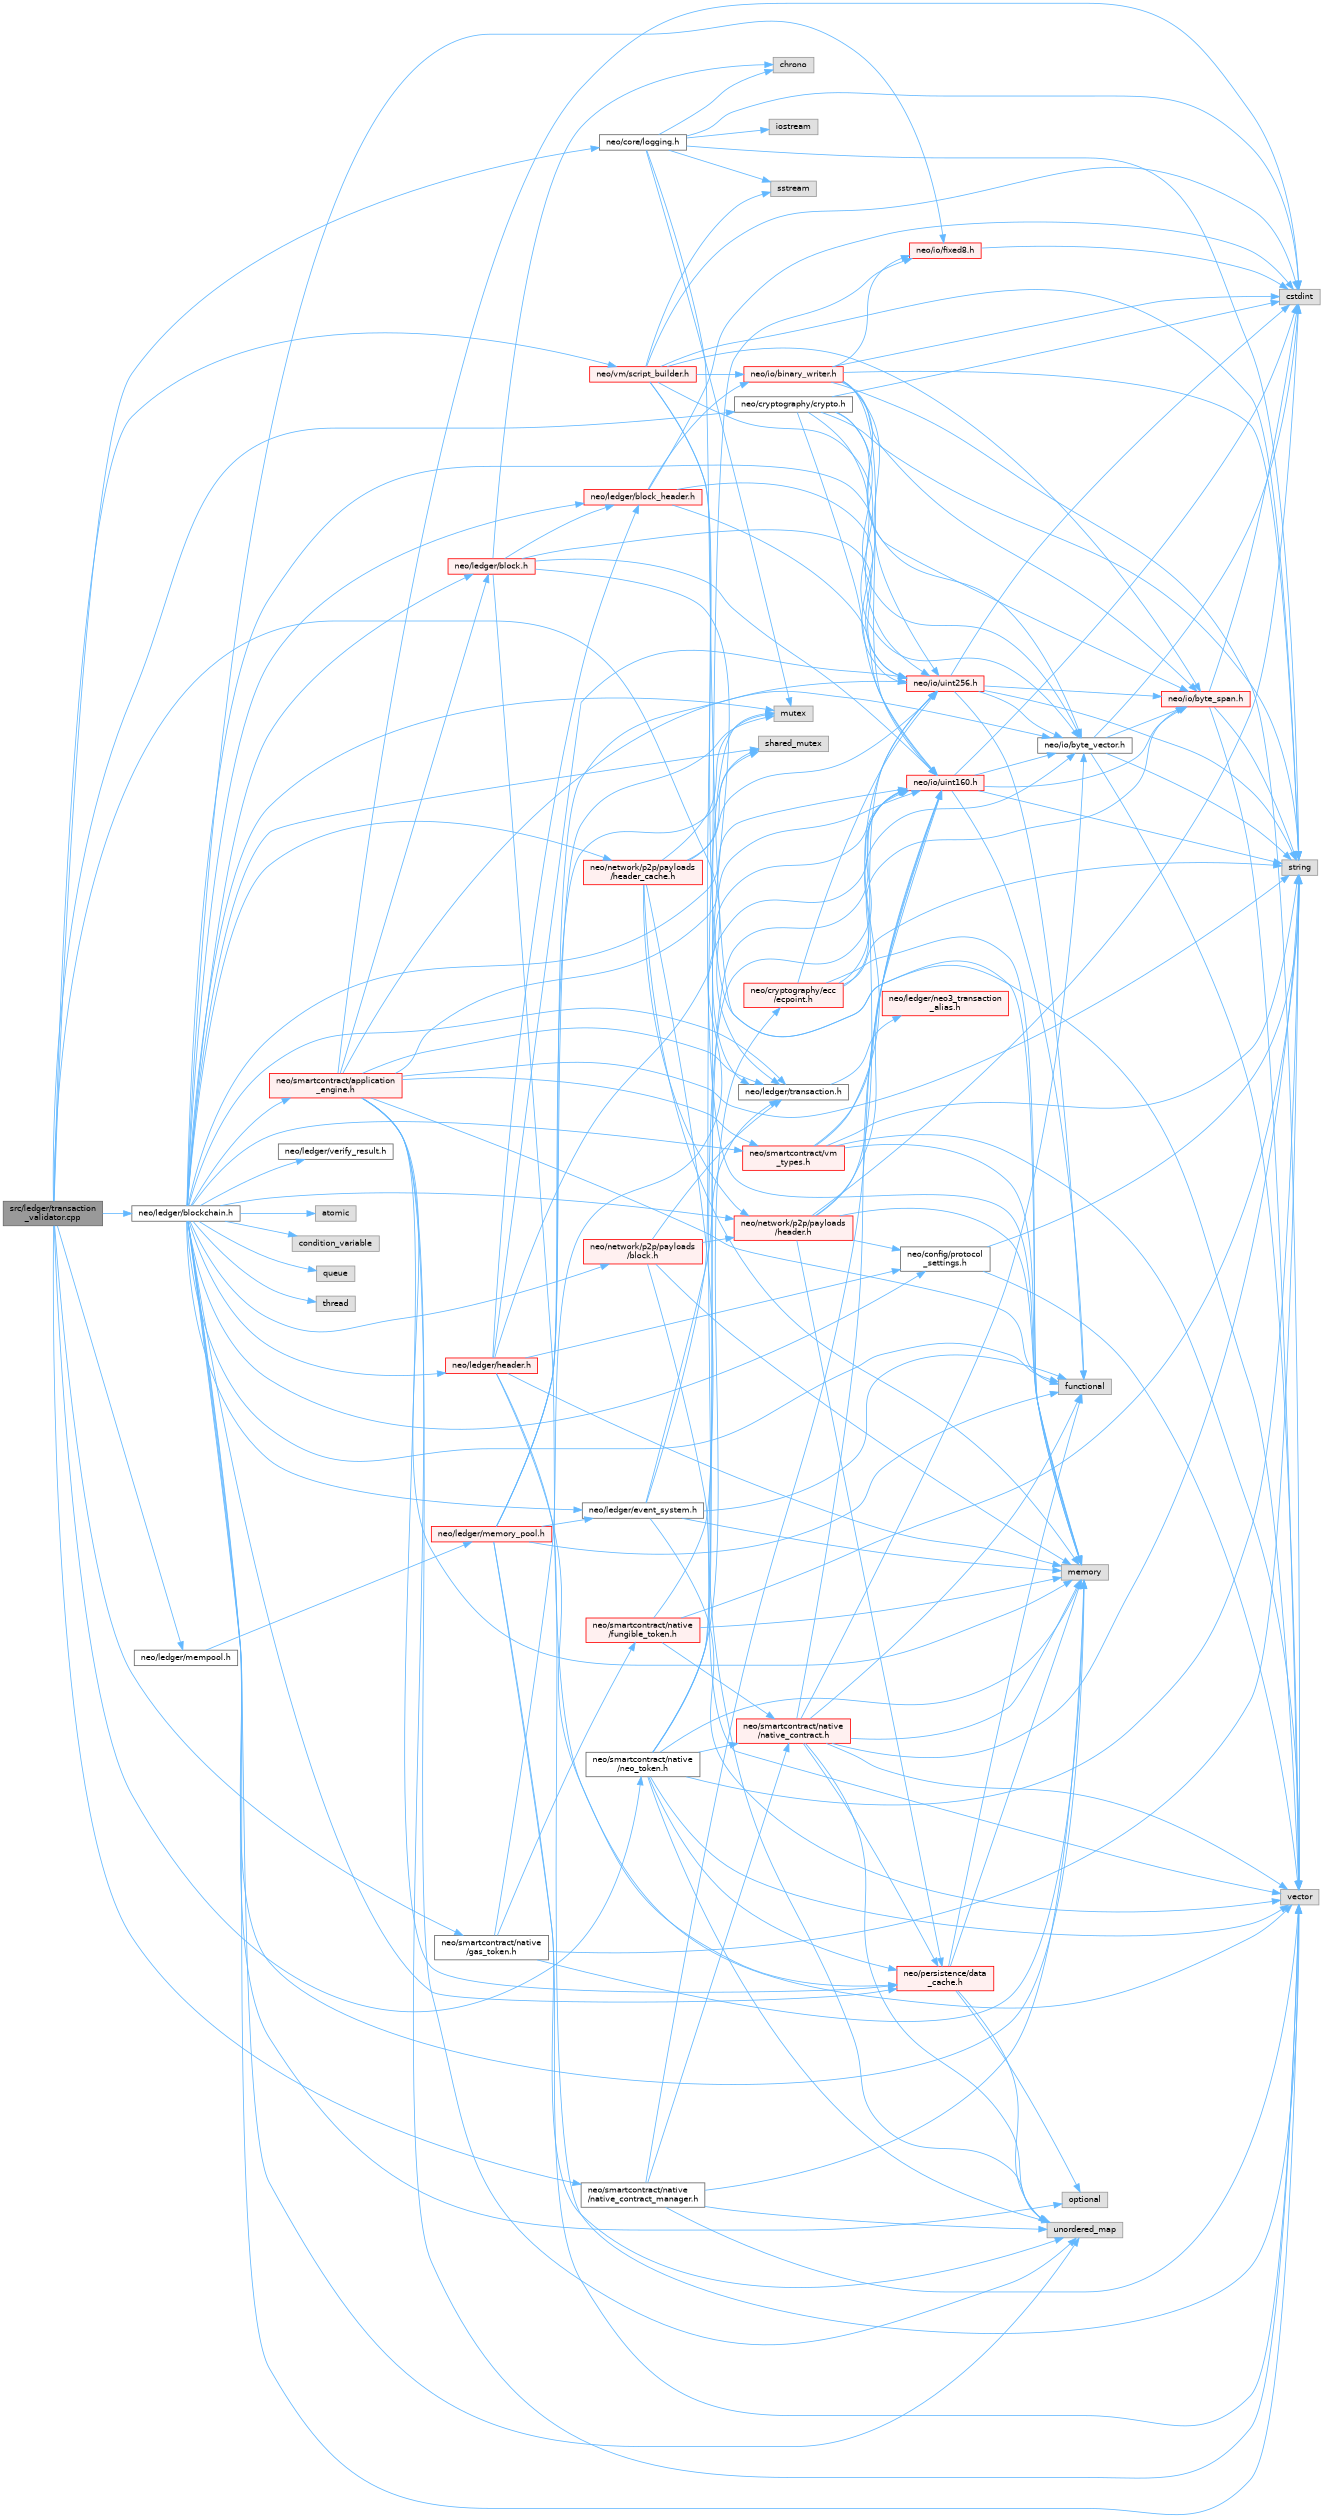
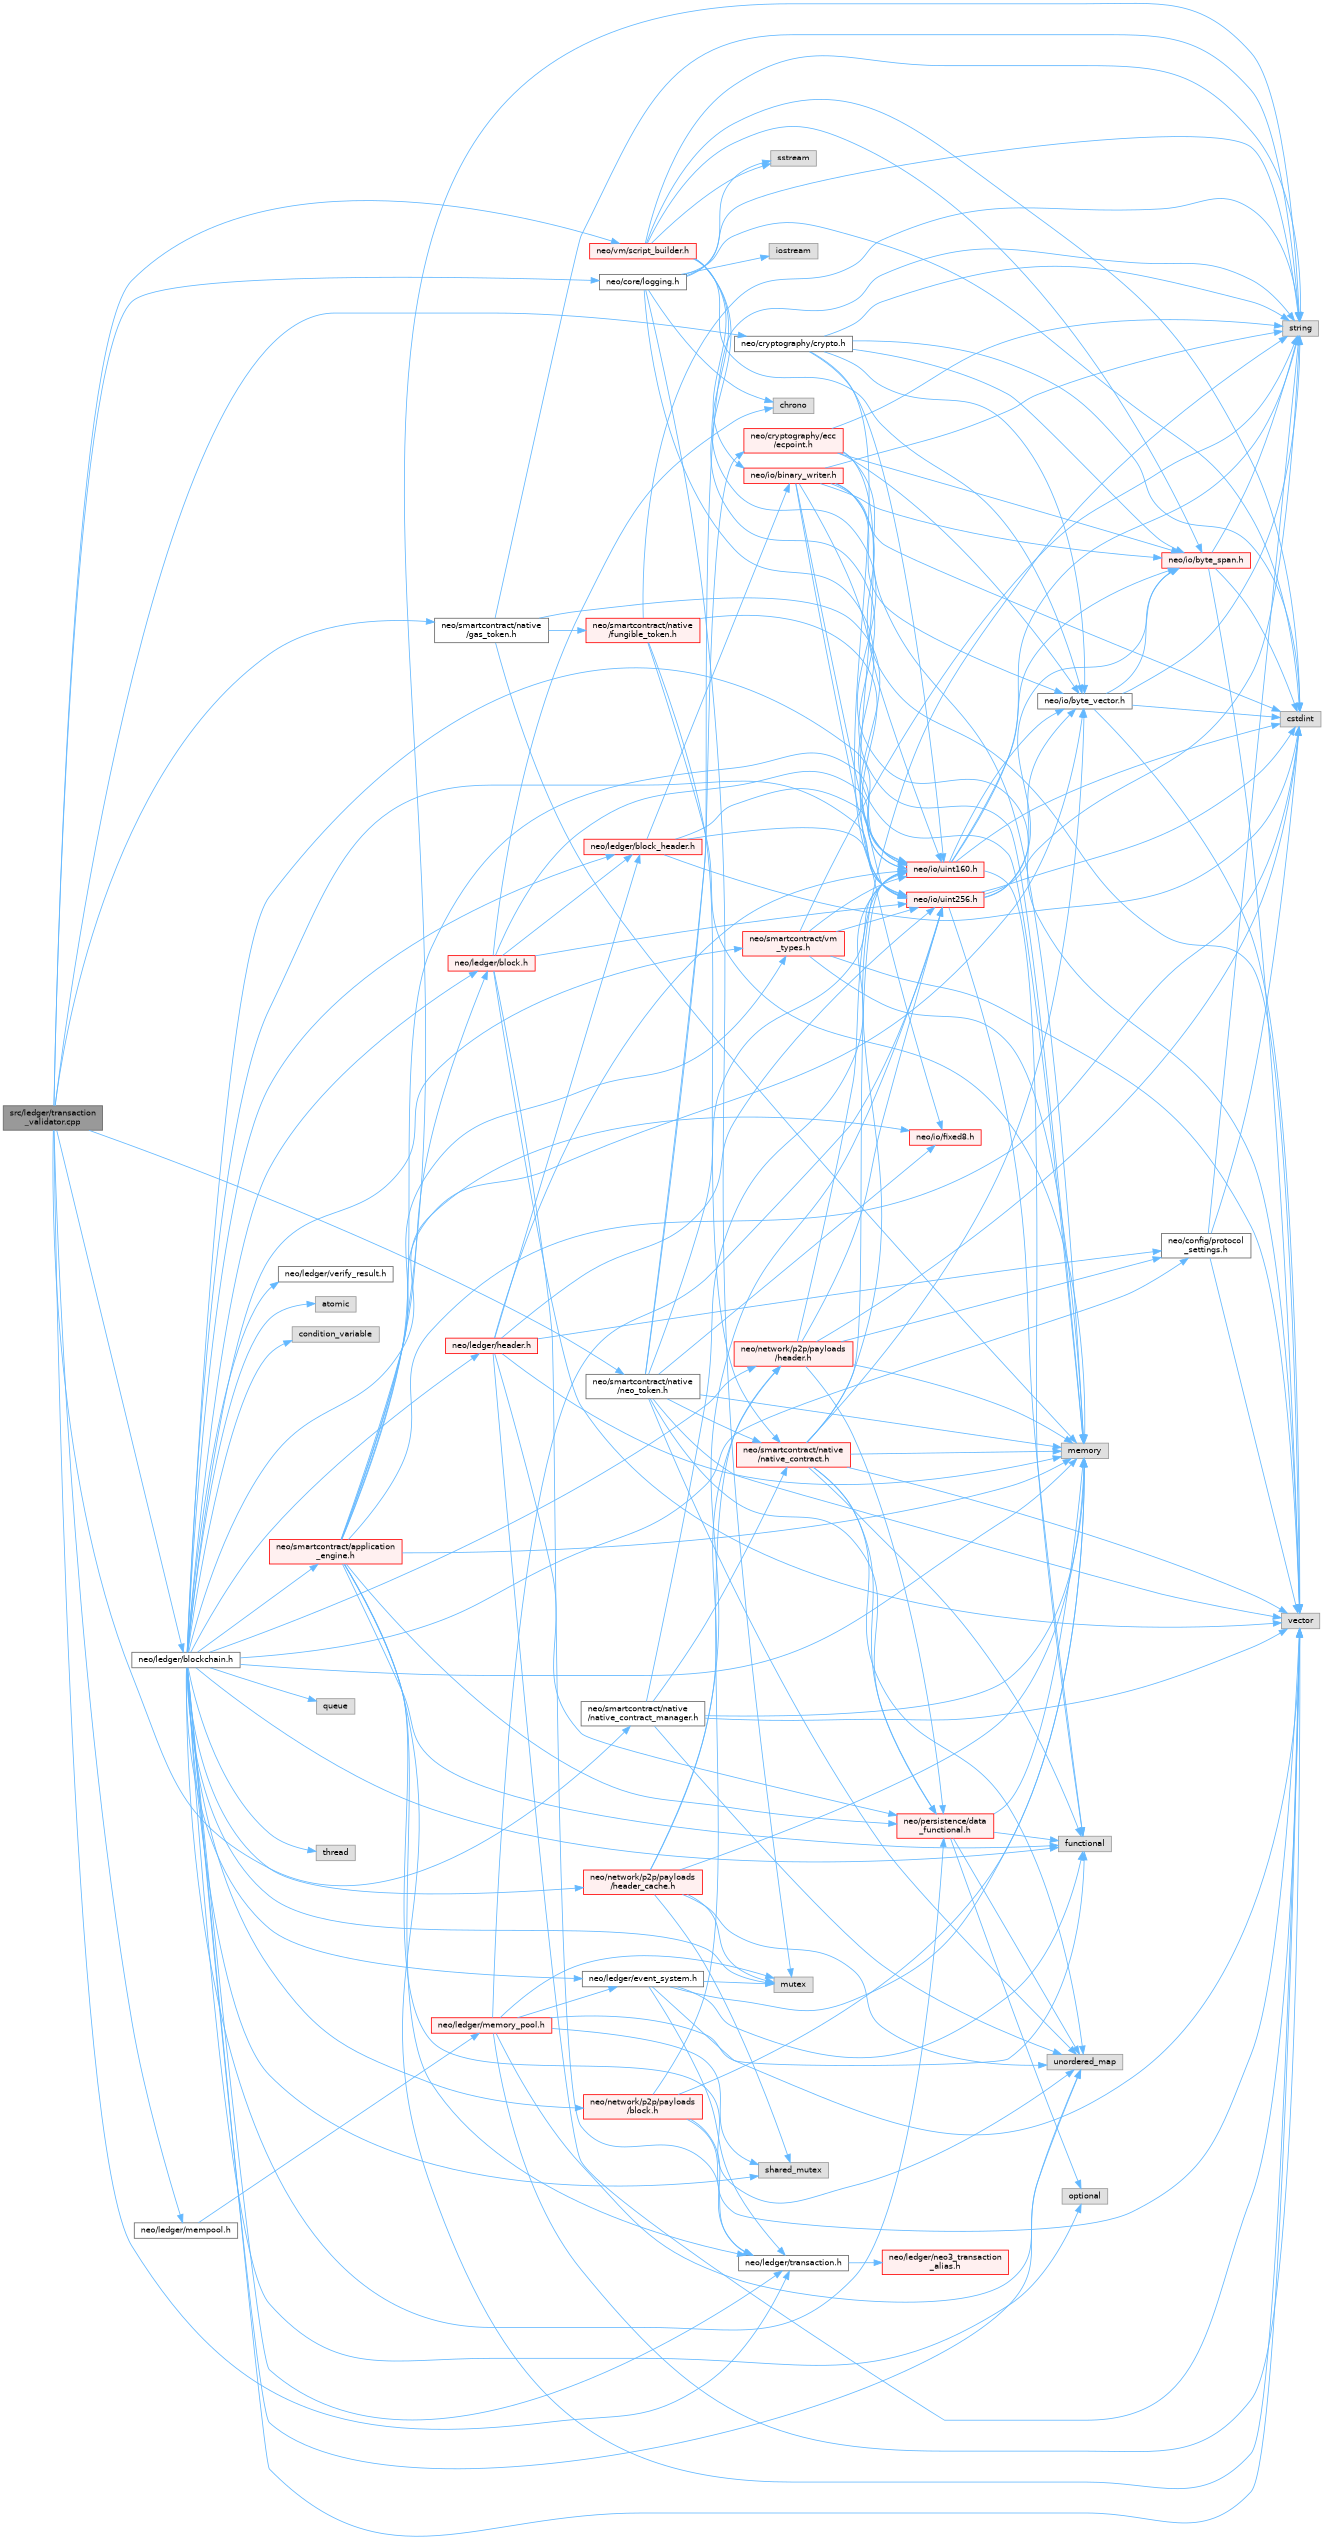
edge "neo/io/fixed8.h" -> "cstdint": now "neo/config/protocol _settings.h" -> "cstdint"
node "neo/persistence/data _cache.h": label "neo/persistence/data _cache.h" -> "neo/persistence/data _functional.h"
